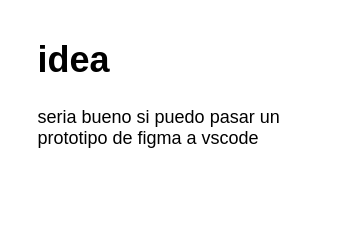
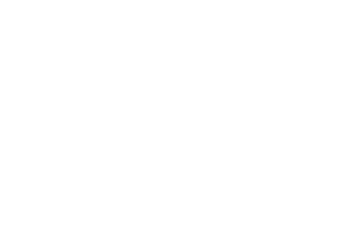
node "idea seria bueno si puedo pasar un prototipo de figma a vscode": removed
